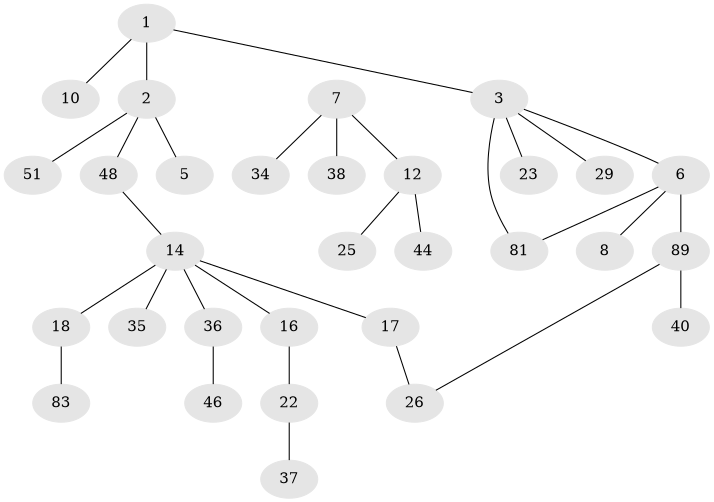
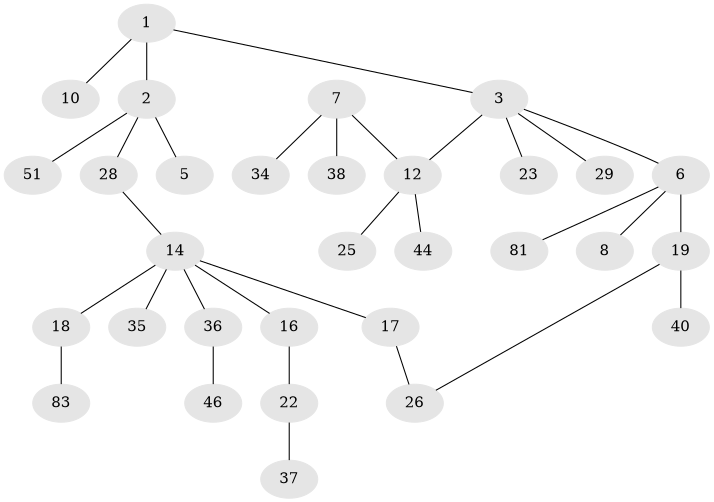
node "48": label "48" -> "28"
edge "3" -- "81": now "3" -- "12"
node "89": label "89" -> "19"
